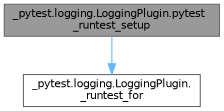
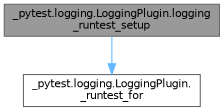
node "_pytest.logging.LoggingPlugin.pytest _runtest_setup": label "_pytest.logging.LoggingPlugin.pytest _runtest_setup" -> "_pytest.logging.LoggingPlugin.logging _runtest_setup"
